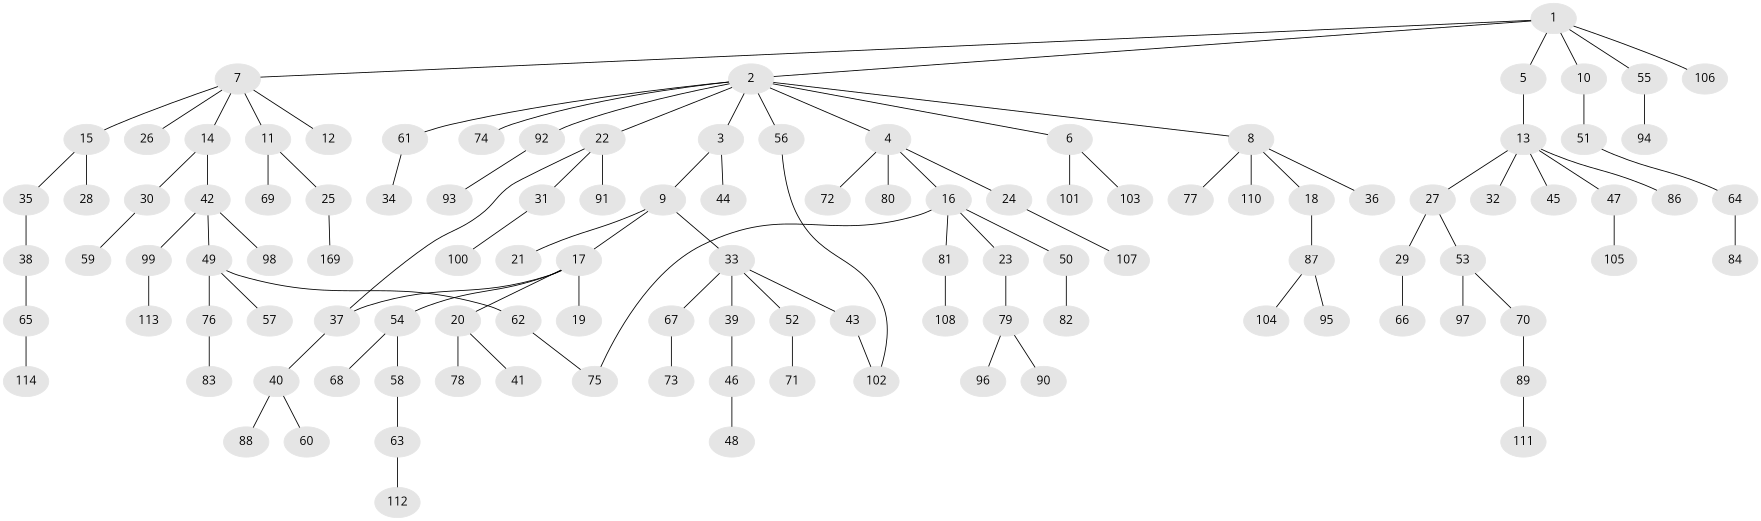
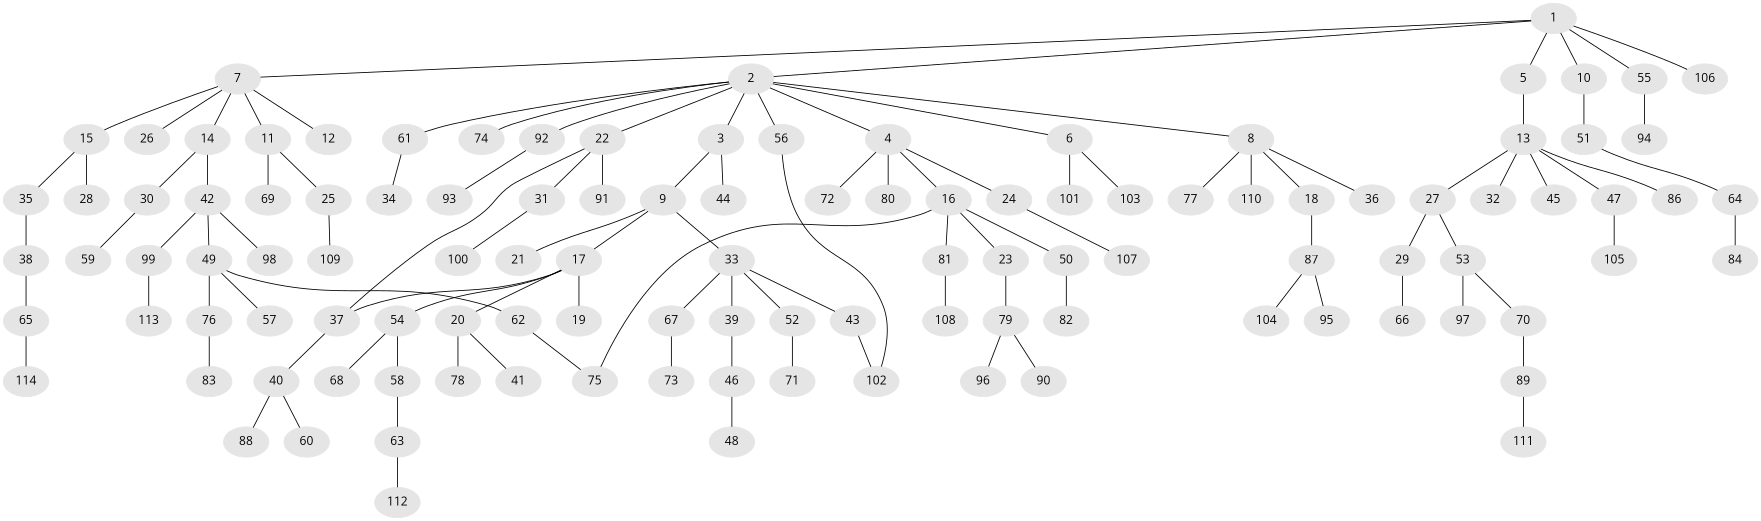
node "169": label "169" -> "109"
